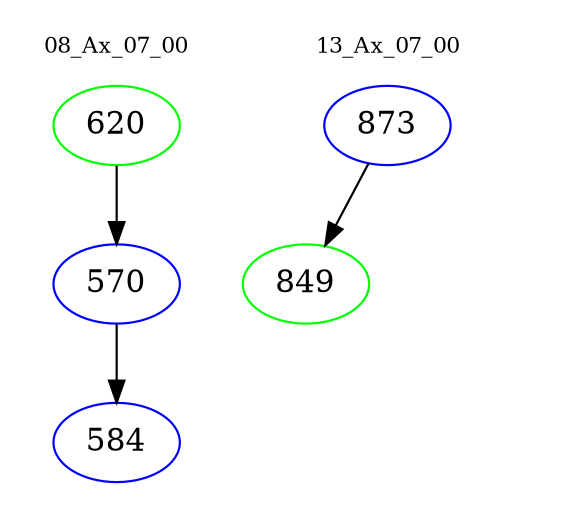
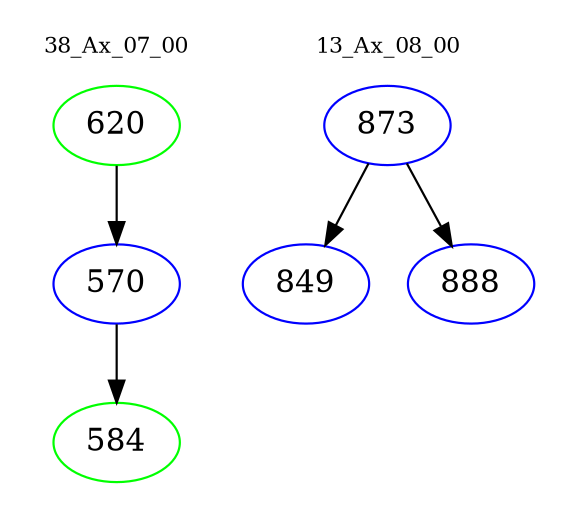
cluster "08_Ax_07_00": label "08_Ax_07_00" -> "38_Ax_07_00"
cluster "13_Ax_07_00": label "13_Ax_07_00" -> "13_Ax_08_00"
node "849": color green -> blue
node "888": added
node "584": color blue -> green
